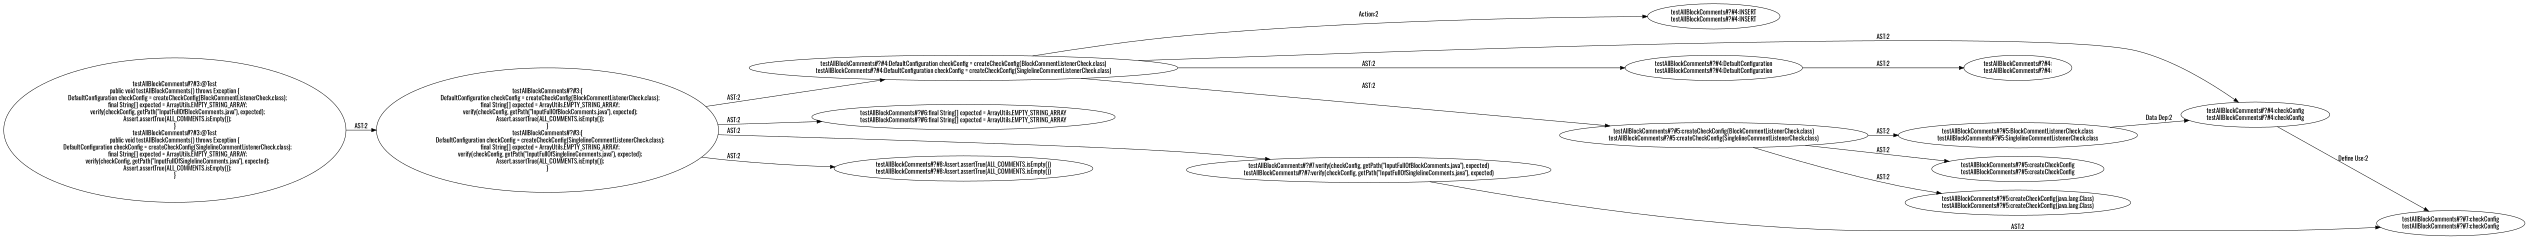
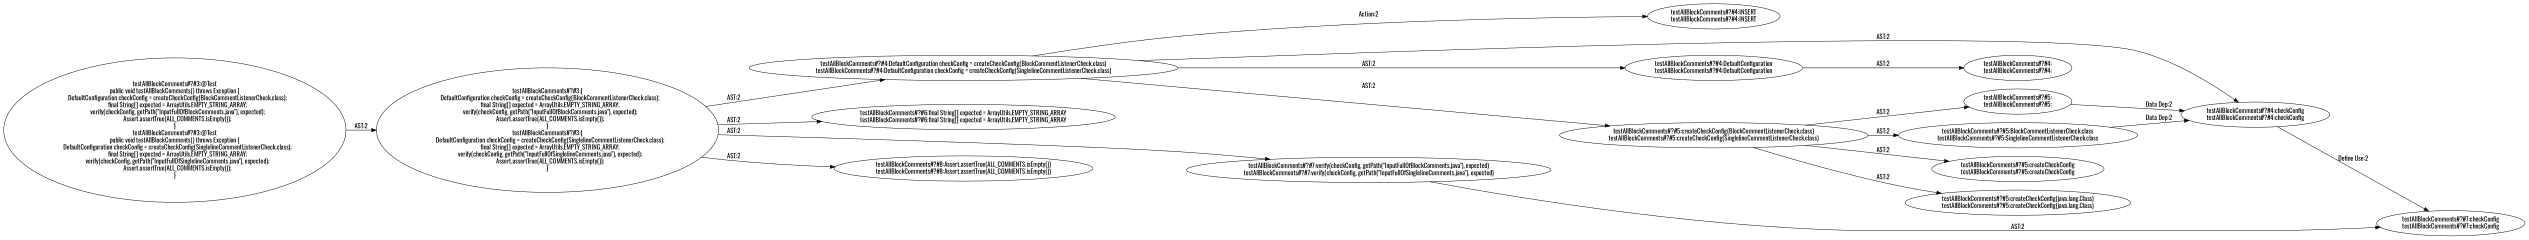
node "testAllBlockComments#?#5: testAllBlockComments#?#5:": added
